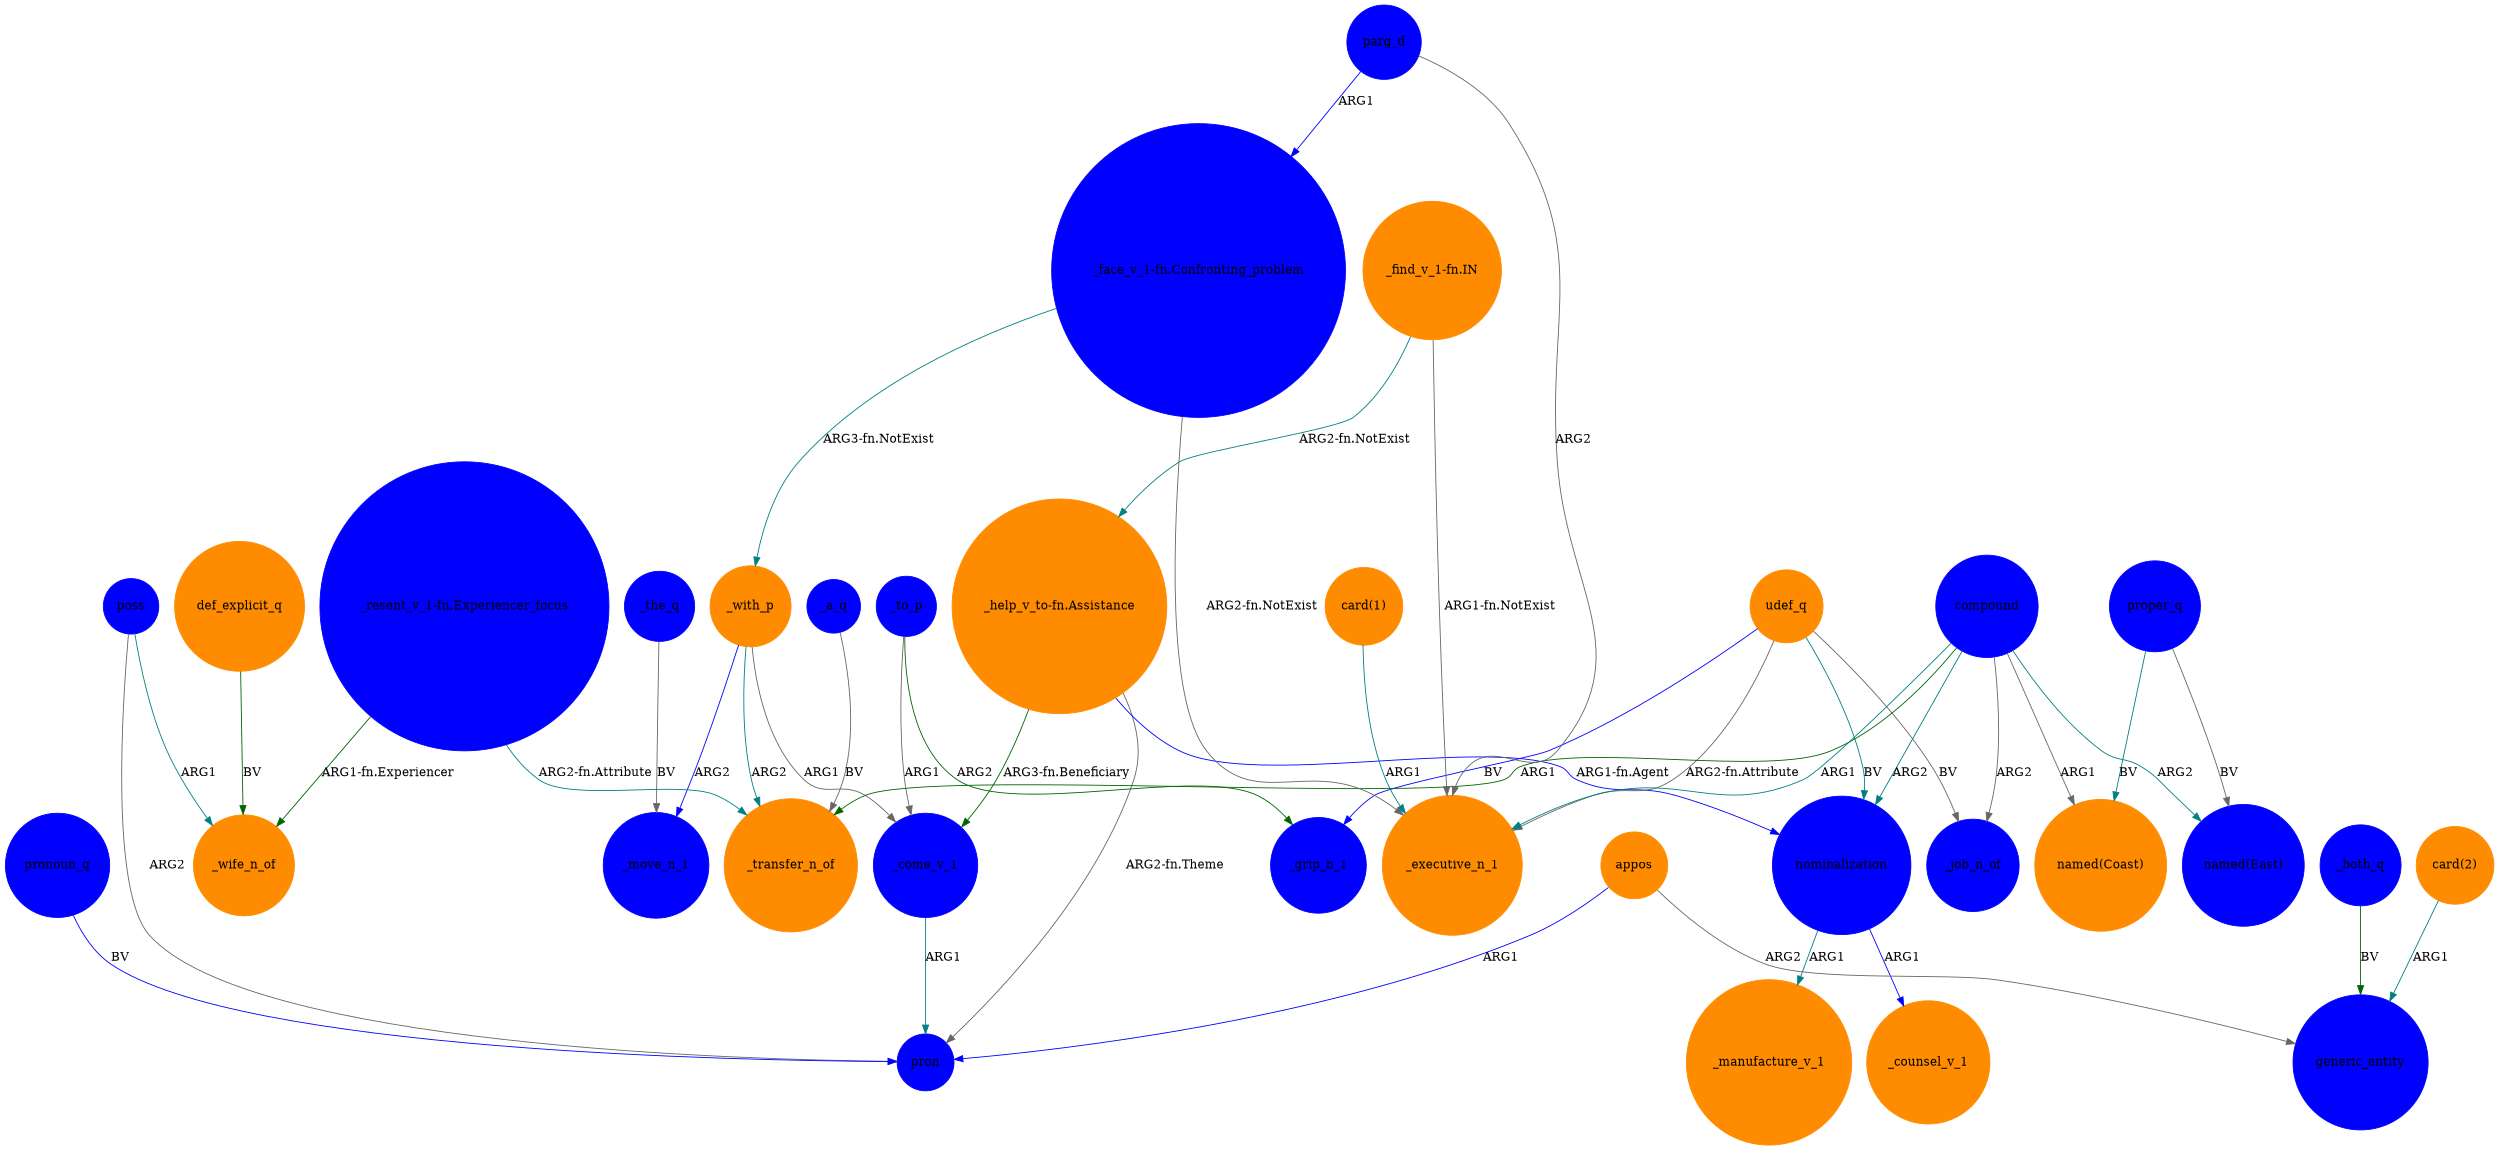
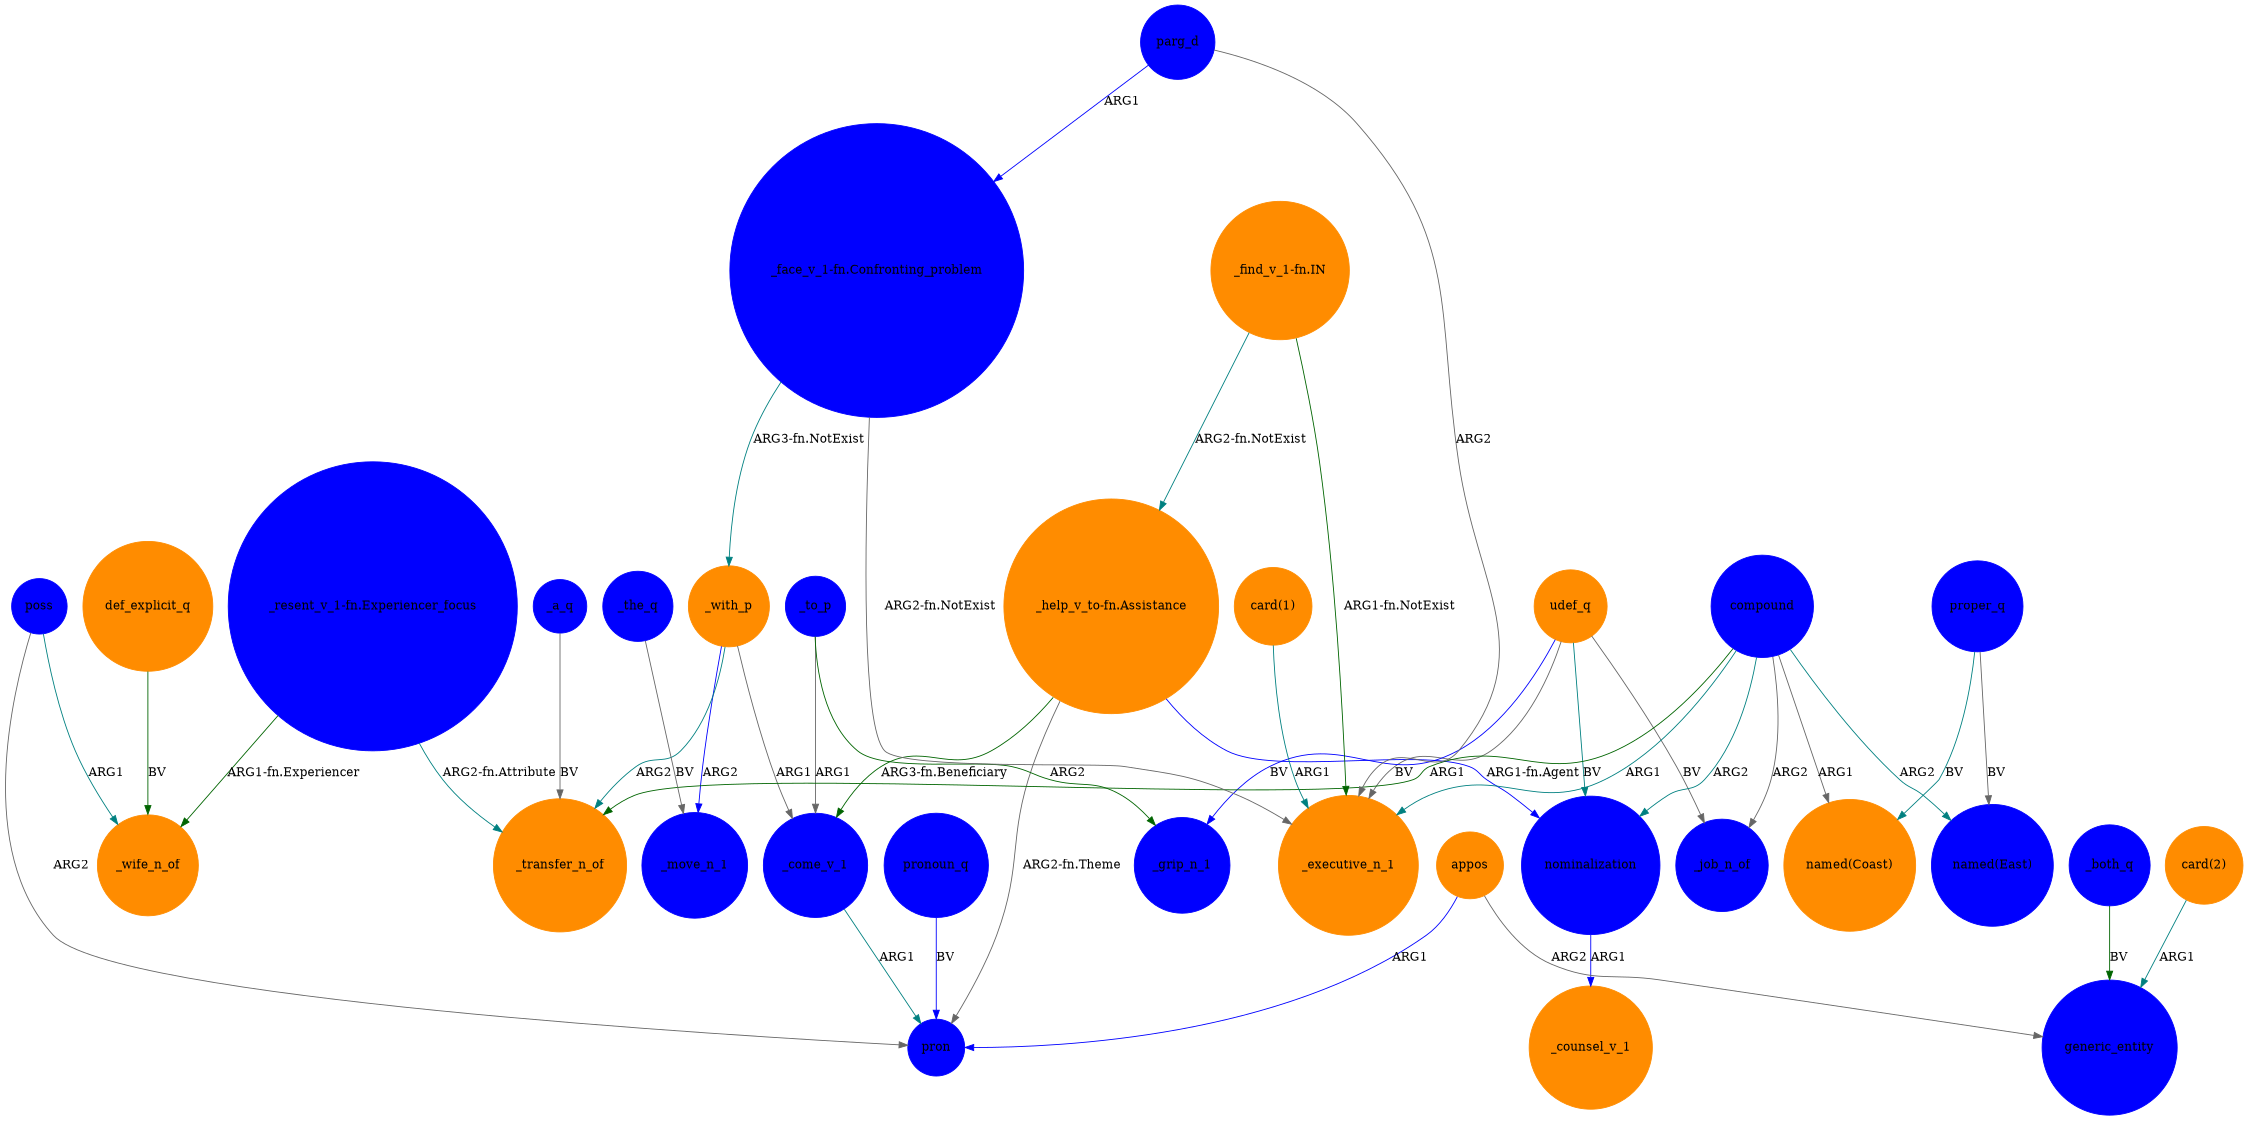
edge "_find_v_1-fn.IN" -> "_executive_n_1": color gray40 -> darkgreen
edge "udef_q" -> "_executive_n_1": label "ARG2-fn.Attribute" -> "BV"
node "_manufacture_v_1": removed
